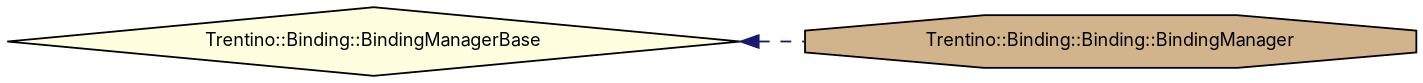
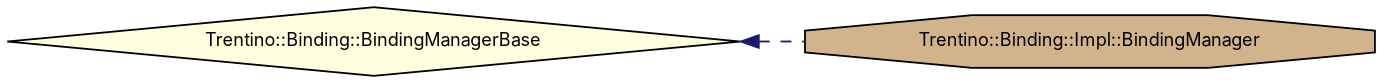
node "Trentino::Binding::Binding::BindingManager": label "Trentino::Binding::Binding::BindingManager" -> "Trentino::Binding::Impl::BindingManager"
